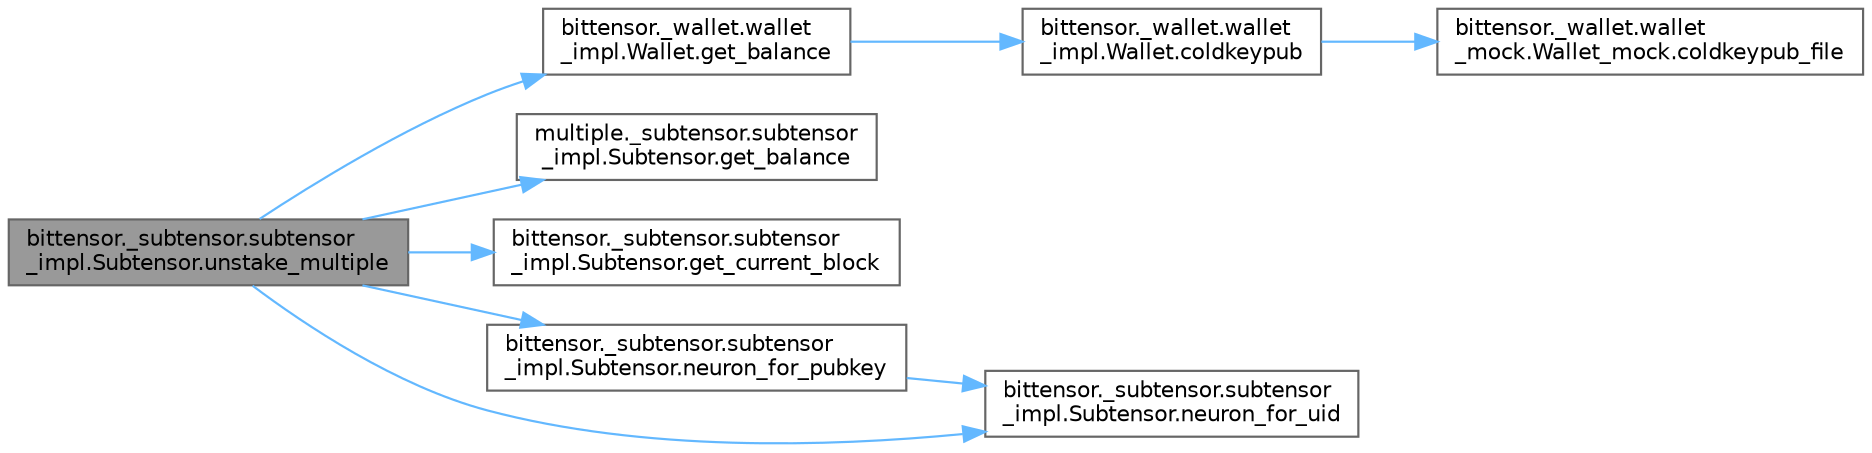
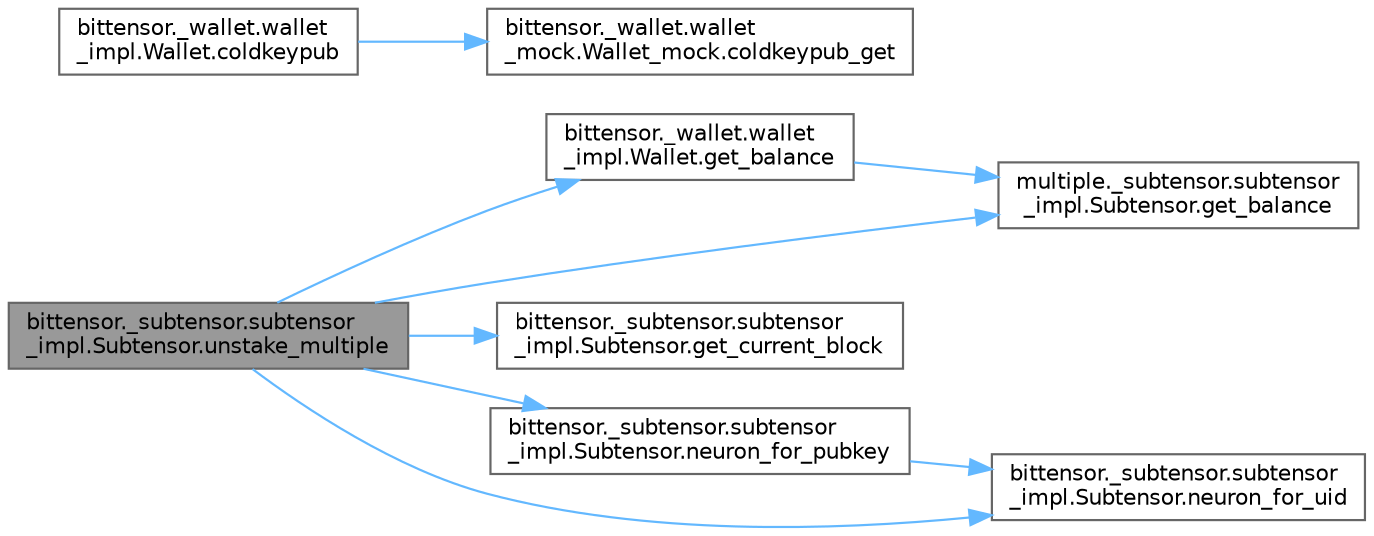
edge "bittensor._wallet.wallet _impl.Wallet.get_balance" -> "bittensor._wallet.wallet _impl.Wallet.coldkeypub": now "bittensor._wallet.wallet _impl.Wallet.get_balance" -> "multiple._subtensor.subtensor _impl.Subtensor.get_balance"
node "bittensor._wallet.wallet _mock.Wallet_mock.coldkeypub_file": label "bittensor._wallet.wallet _mock.Wallet_mock.coldkeypub_file" -> "bittensor._wallet.wallet _mock.Wallet_mock.coldkeypub_get"
